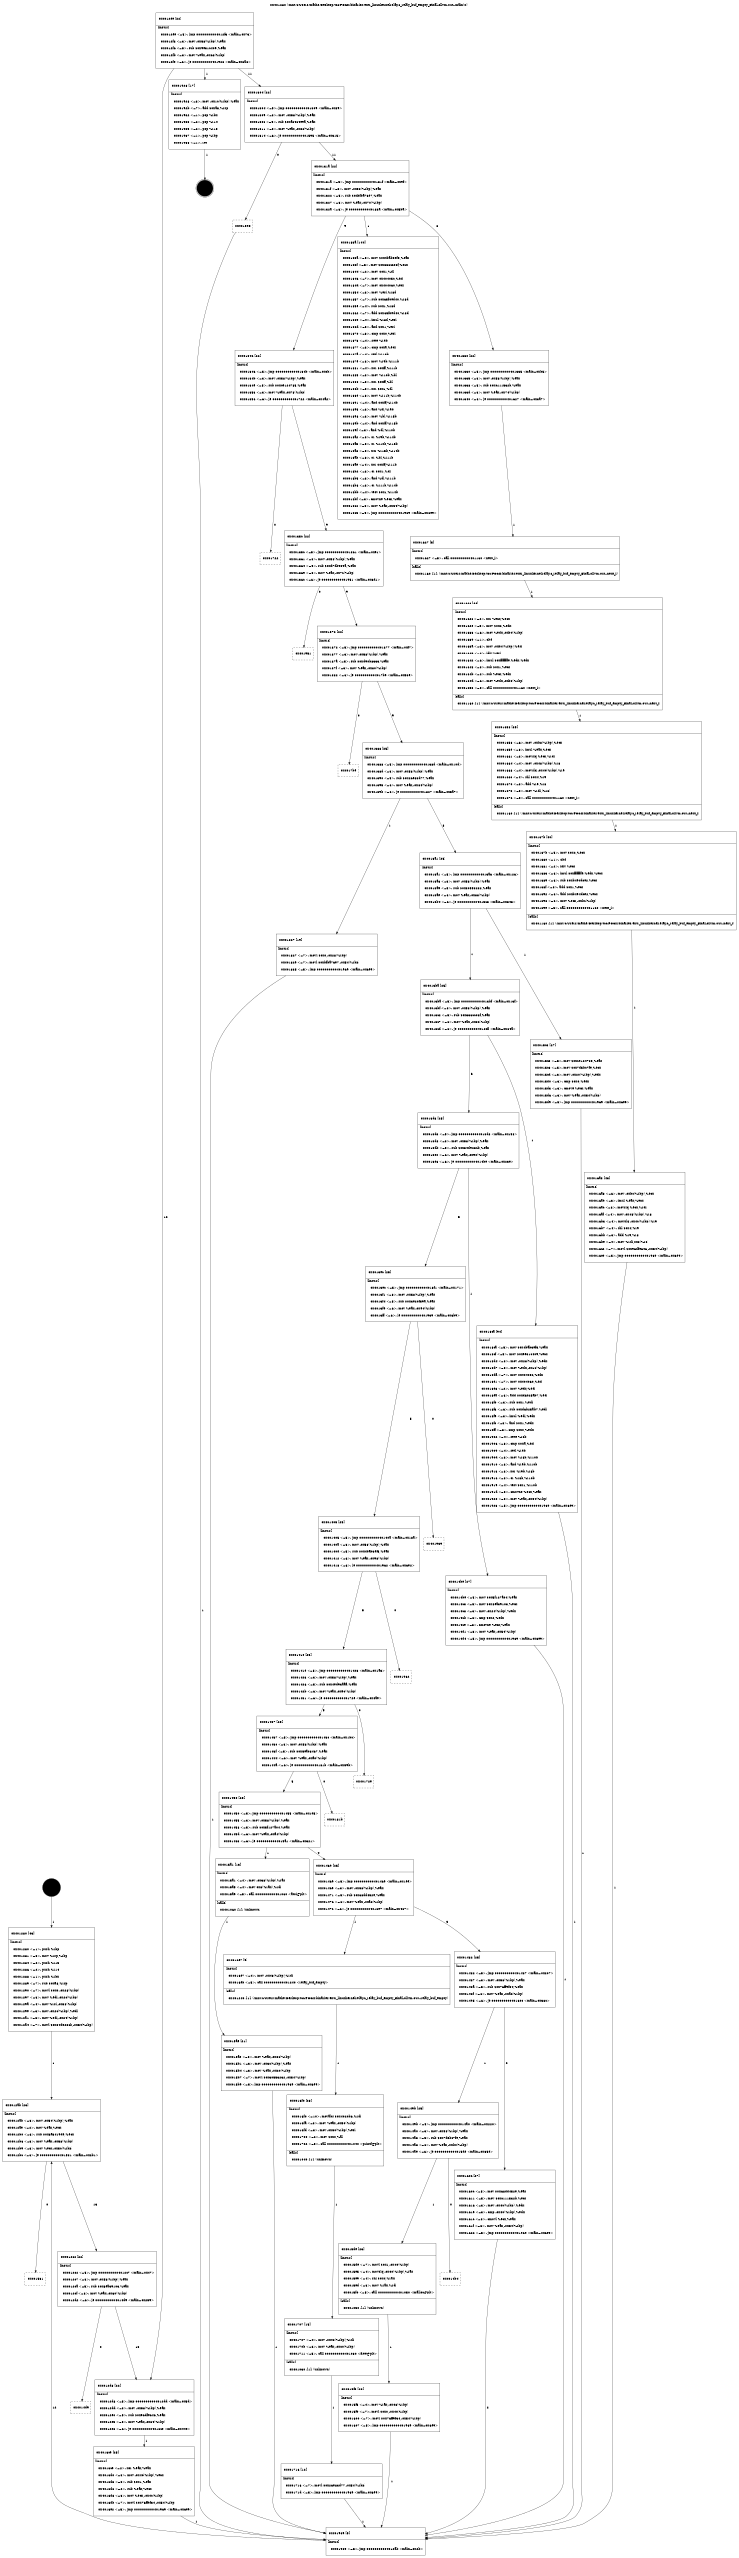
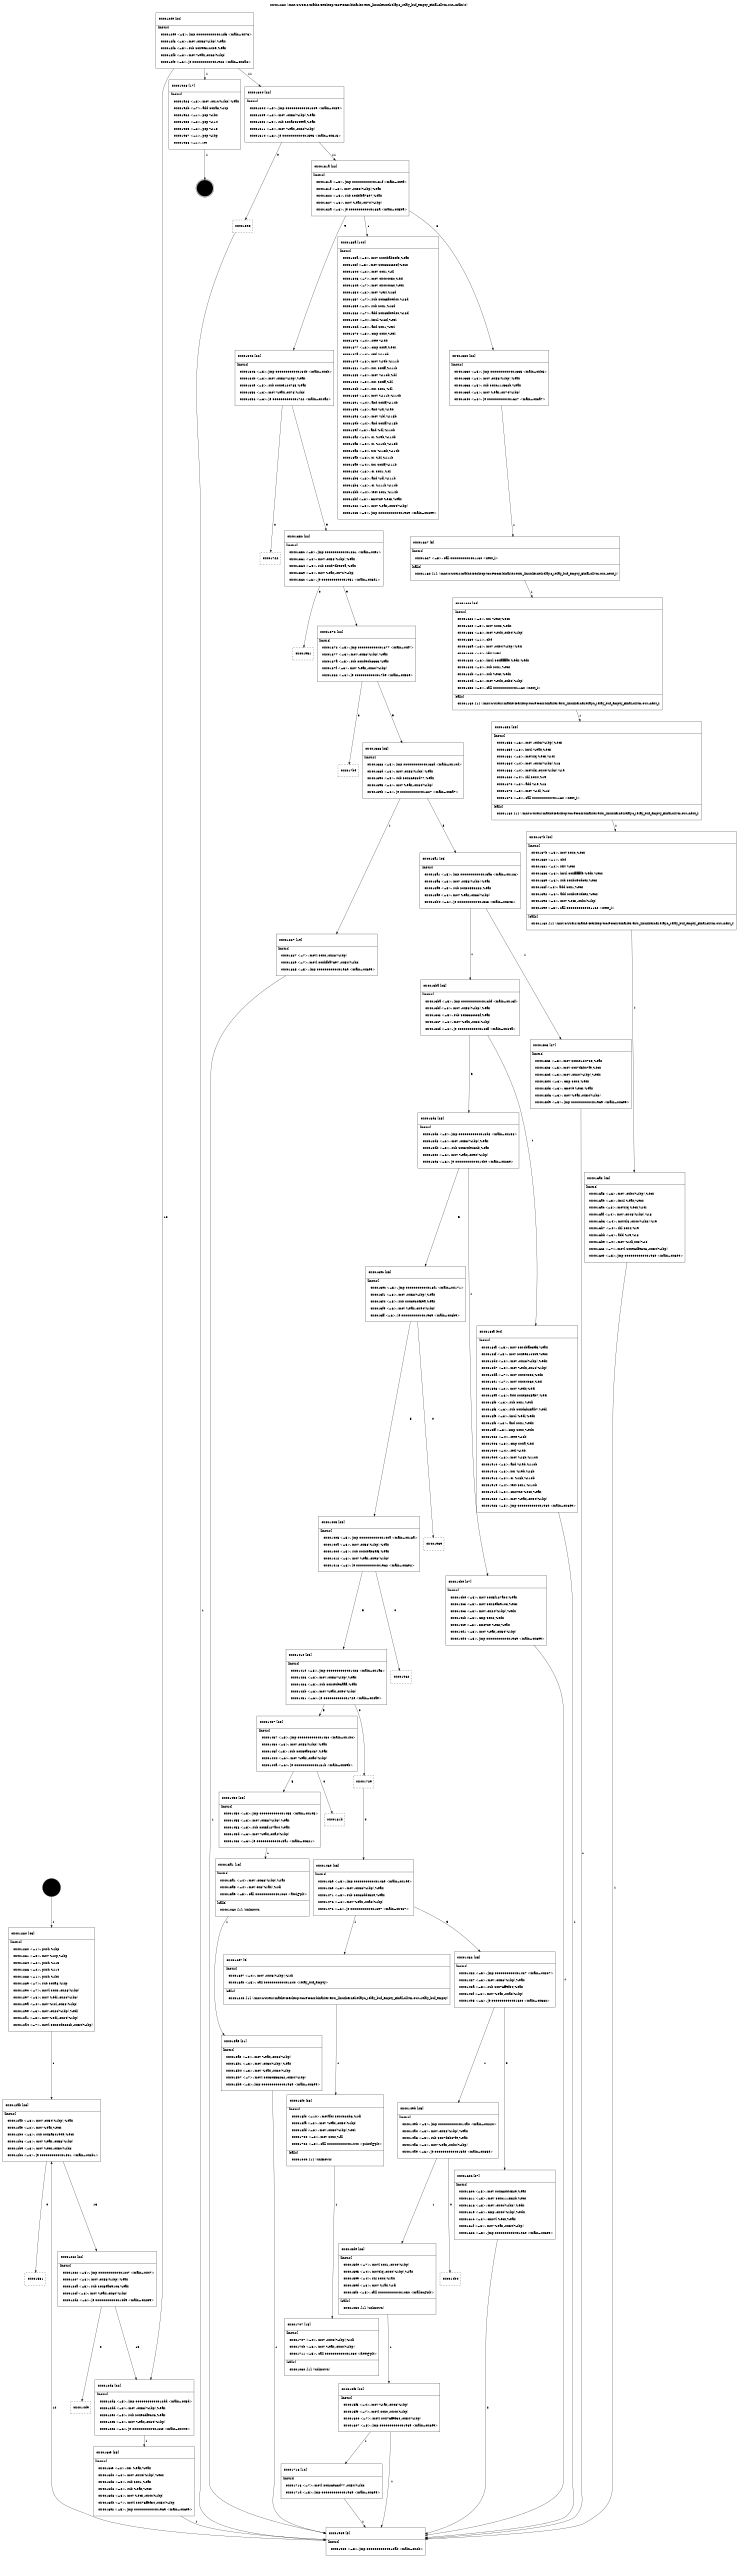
edge "0x401450 [25]" -> "0x401469 [25]": now "0x40172e" -> "0x401469 [25]"
edge "0x401707 [15]" -> "0x401716 [12]": now "0x4015f5 [23]" -> "0x401716 [12]"
